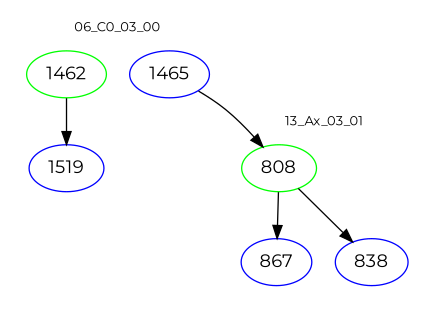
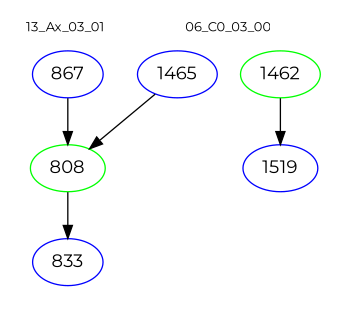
edge "808" -> "867": reversed
node "838": label "838" -> "833"
